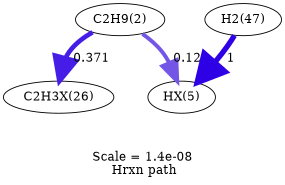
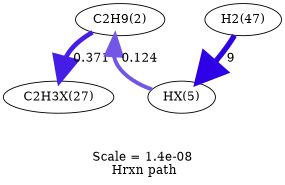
edge "C2H9(2)" -> "HX(5)": reversed
edge "H2(47)" -> "HX(5)": label " 1" -> " 9"
node "C2H3X(26)": label "C2H3X(26)" -> "C2H3X(27)"
